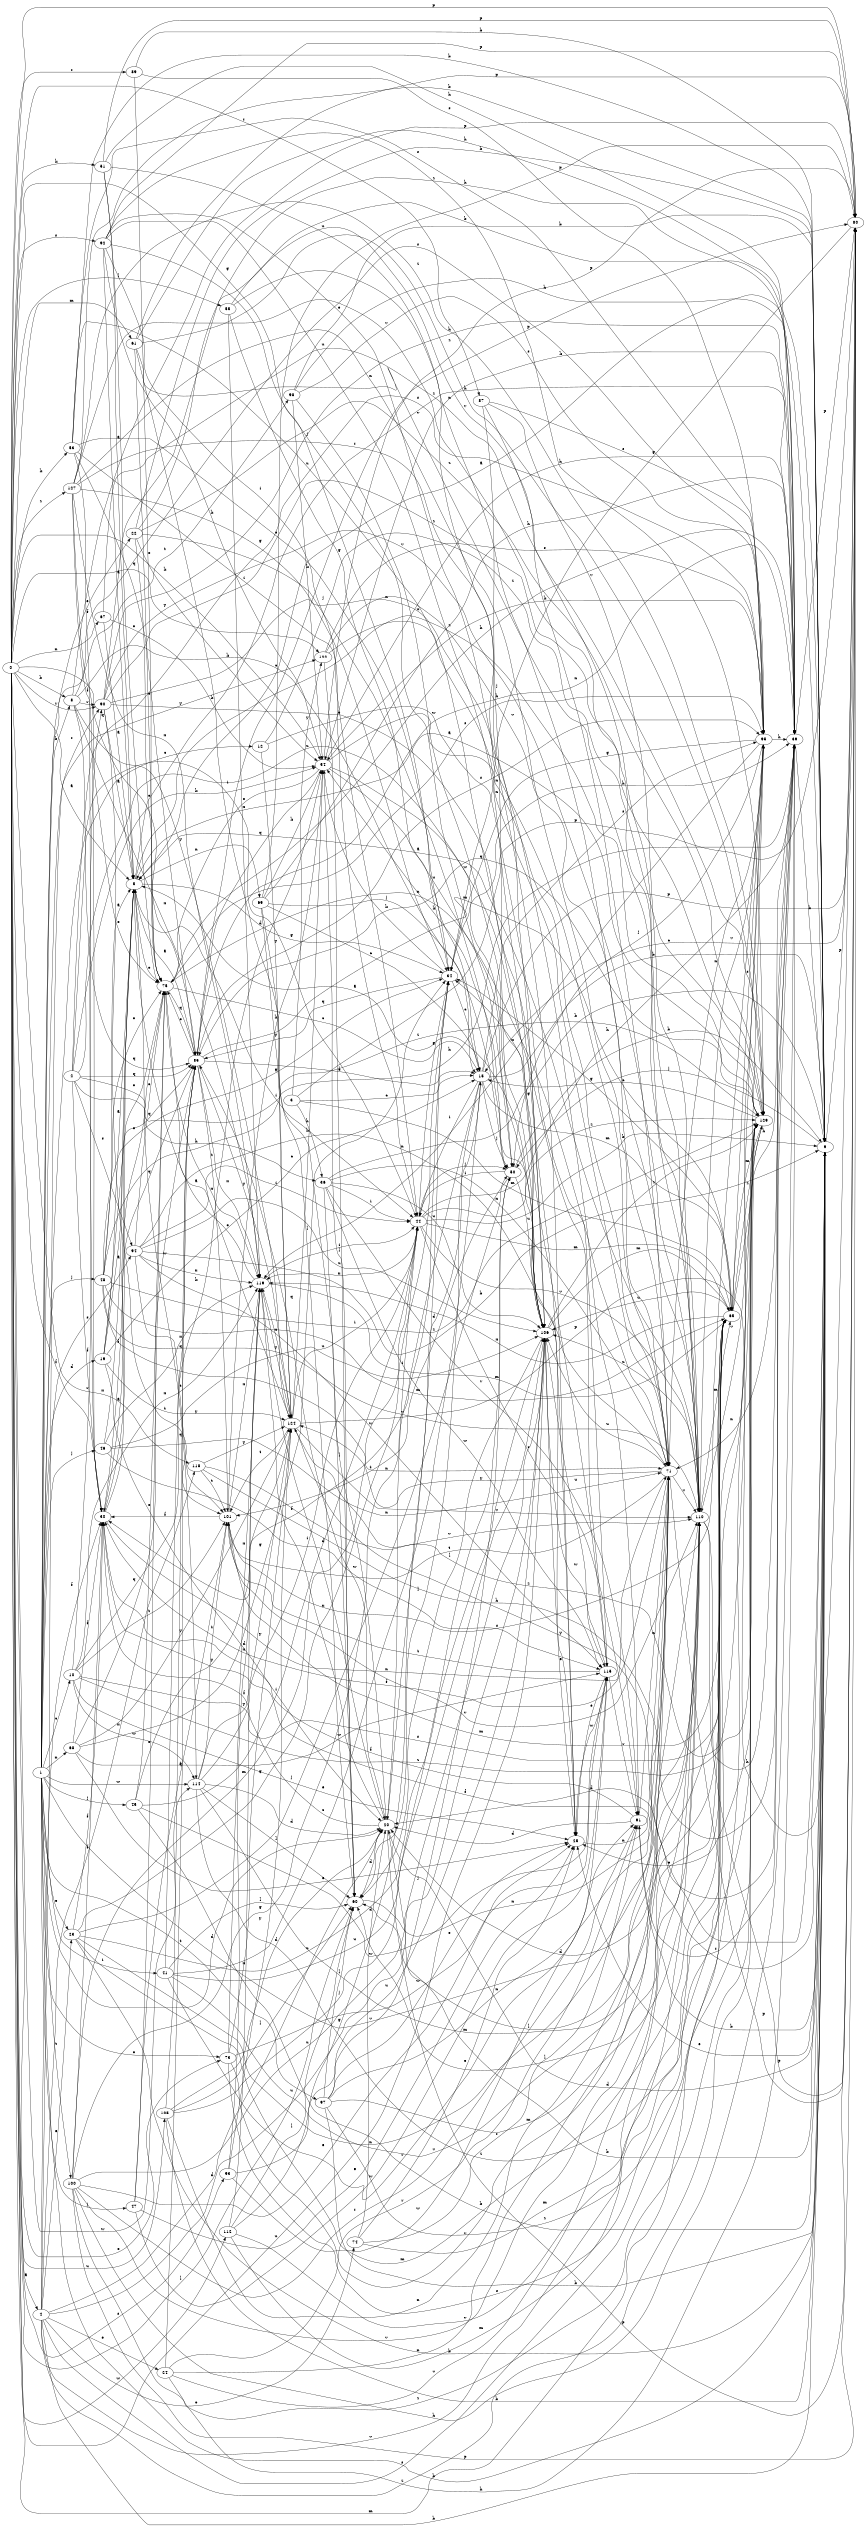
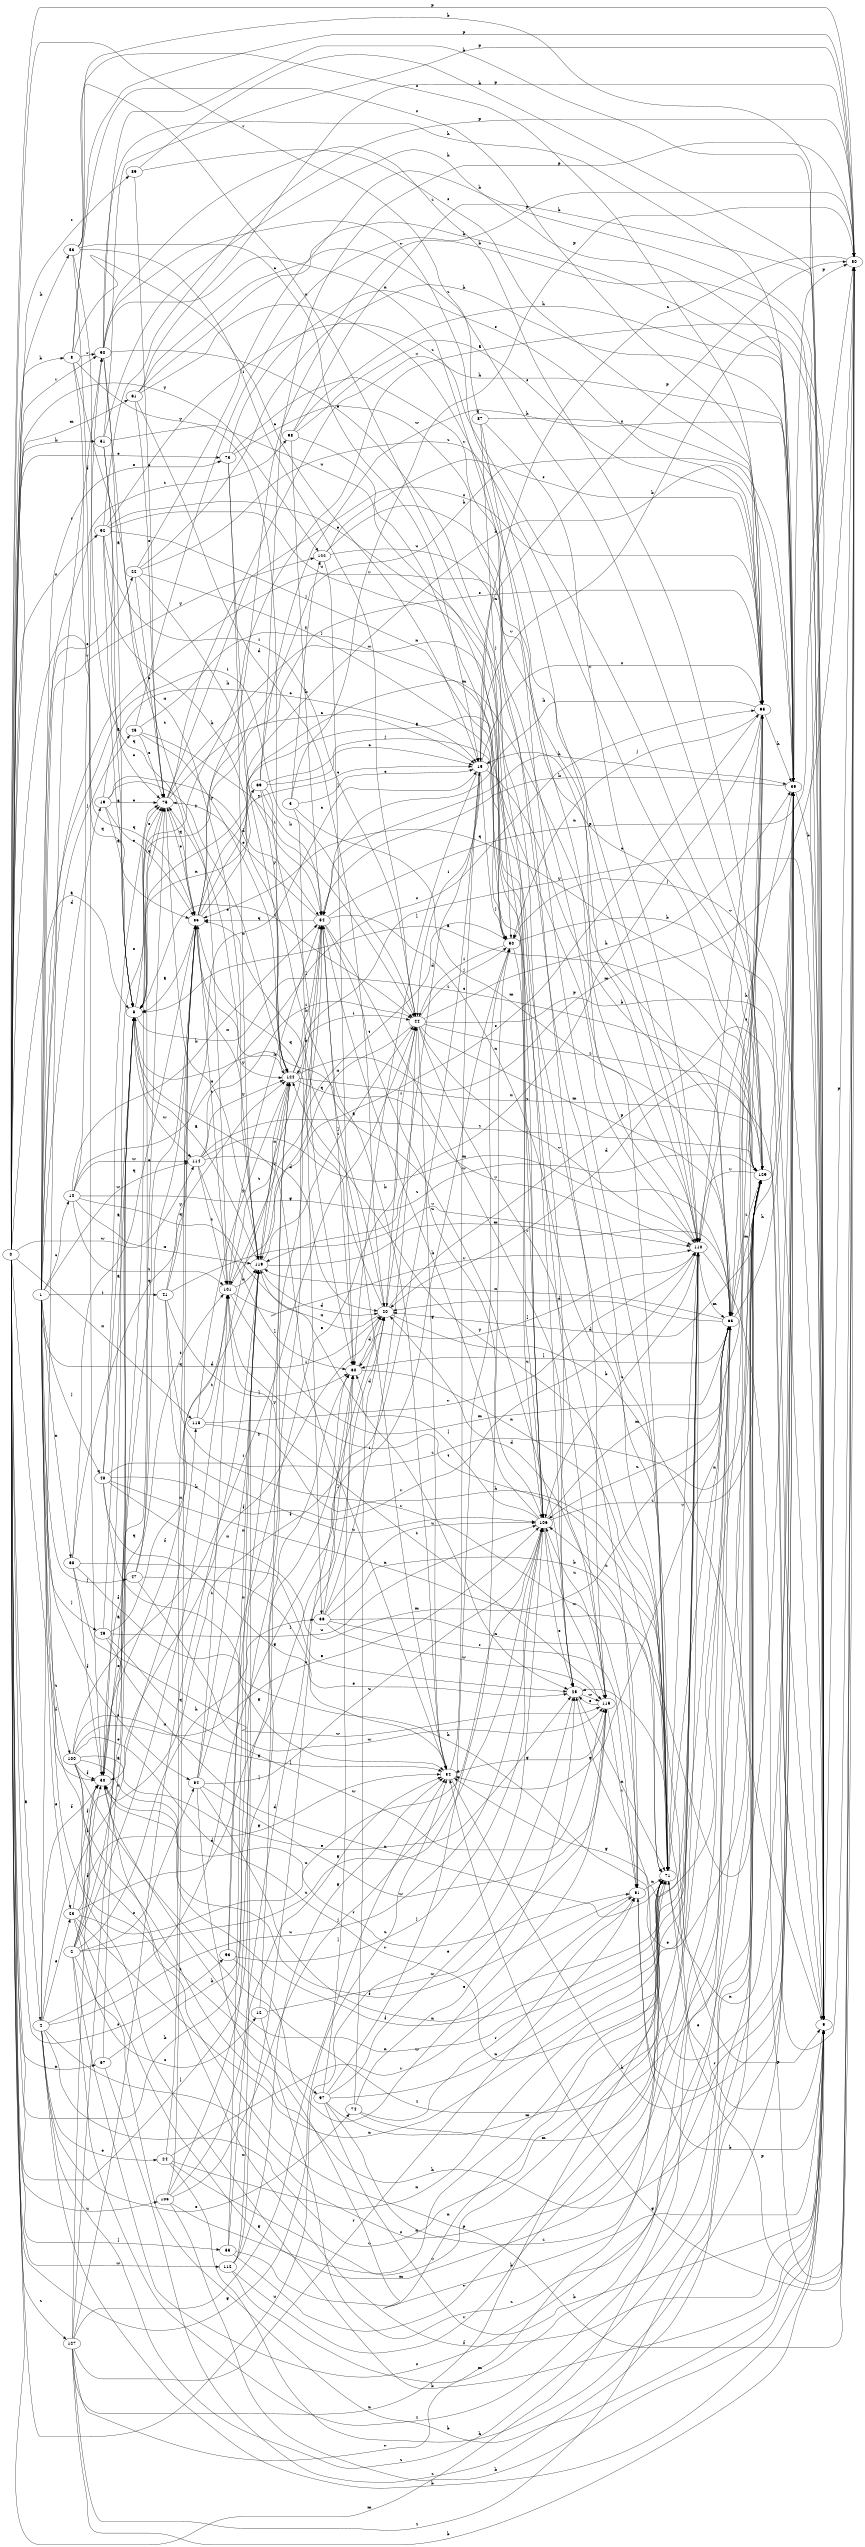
edge "94" -> "75": now "2" -> "75"
edge "1" -> "8": removed, label "b"
edge "100" -> "44": label "m" -> "i"
